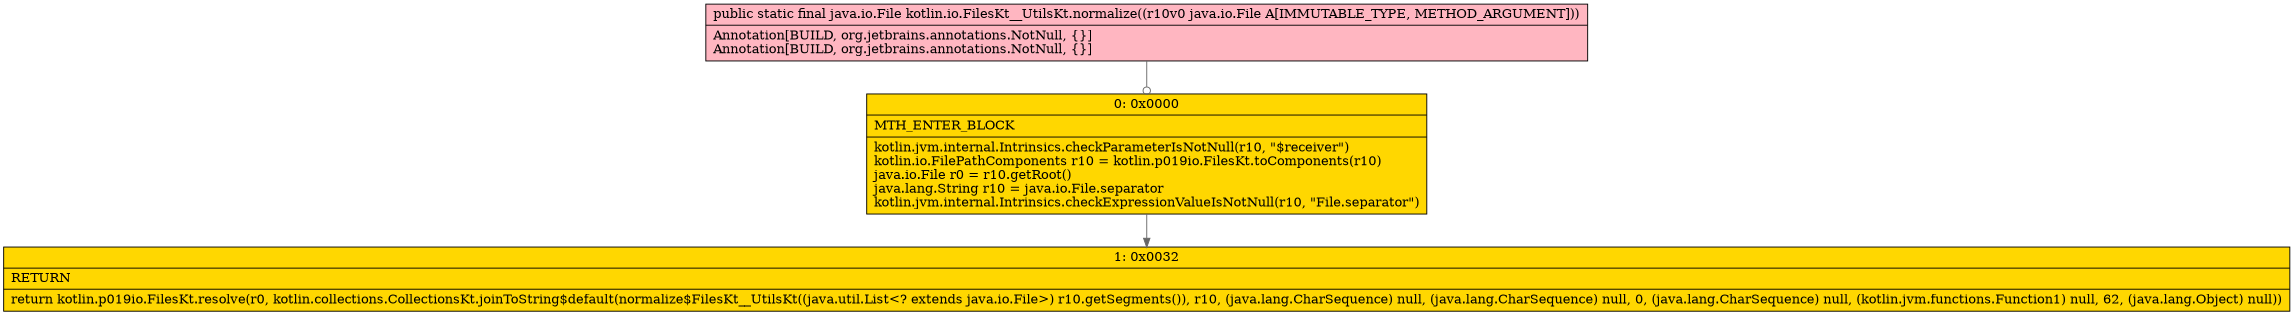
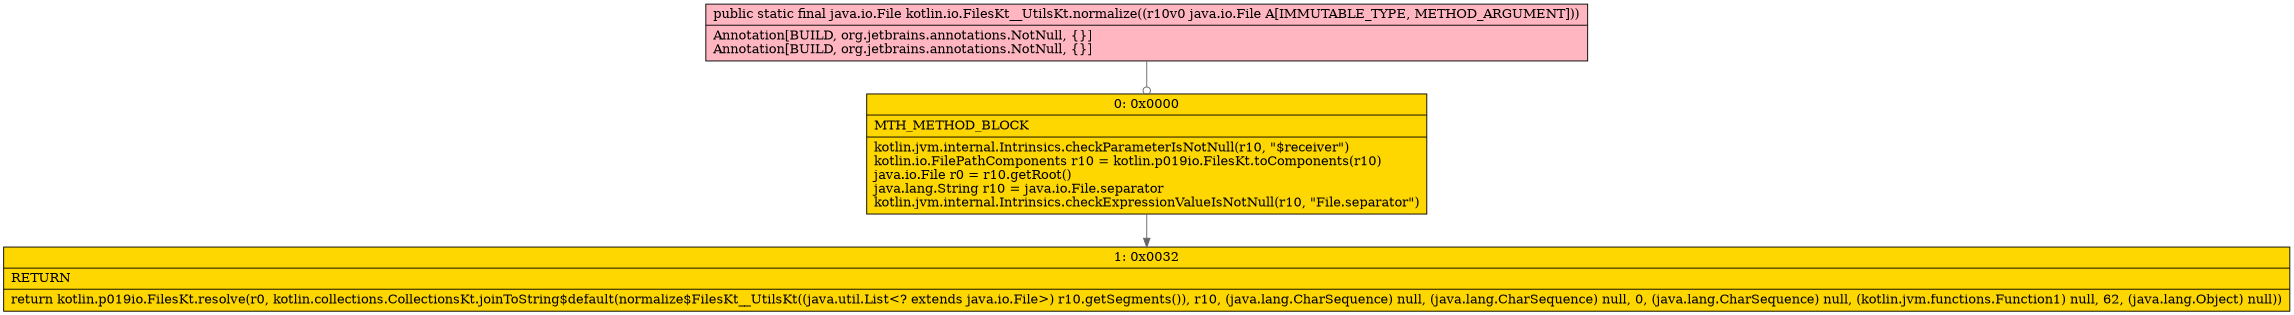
node "0: 0x0000": text "MTH_ENTER_BLOCK" -> "MTH_METHOD_BLOCK"
